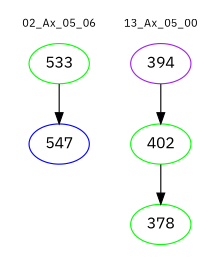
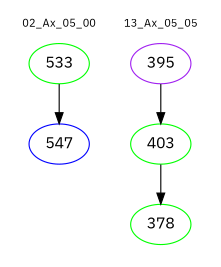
cluster "02_Ax_05_06": label "02_Ax_05_06" -> "02_Ax_05_00"
cluster "13_Ax_05_00": label "13_Ax_05_00" -> "13_Ax_05_05"
node "394": label "394" -> "395"
node "402": label "402" -> "403"
